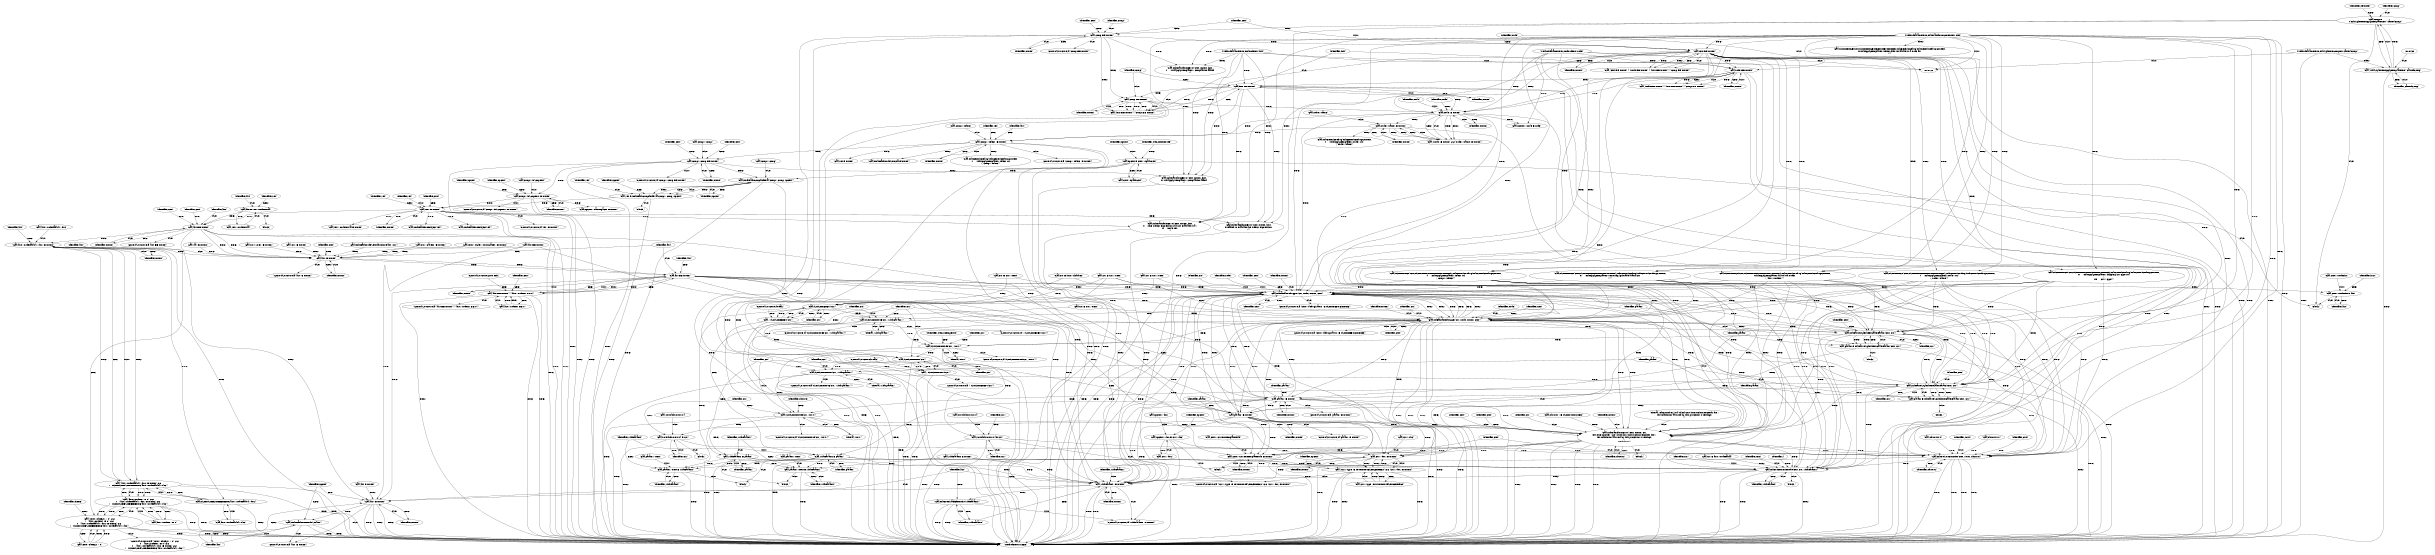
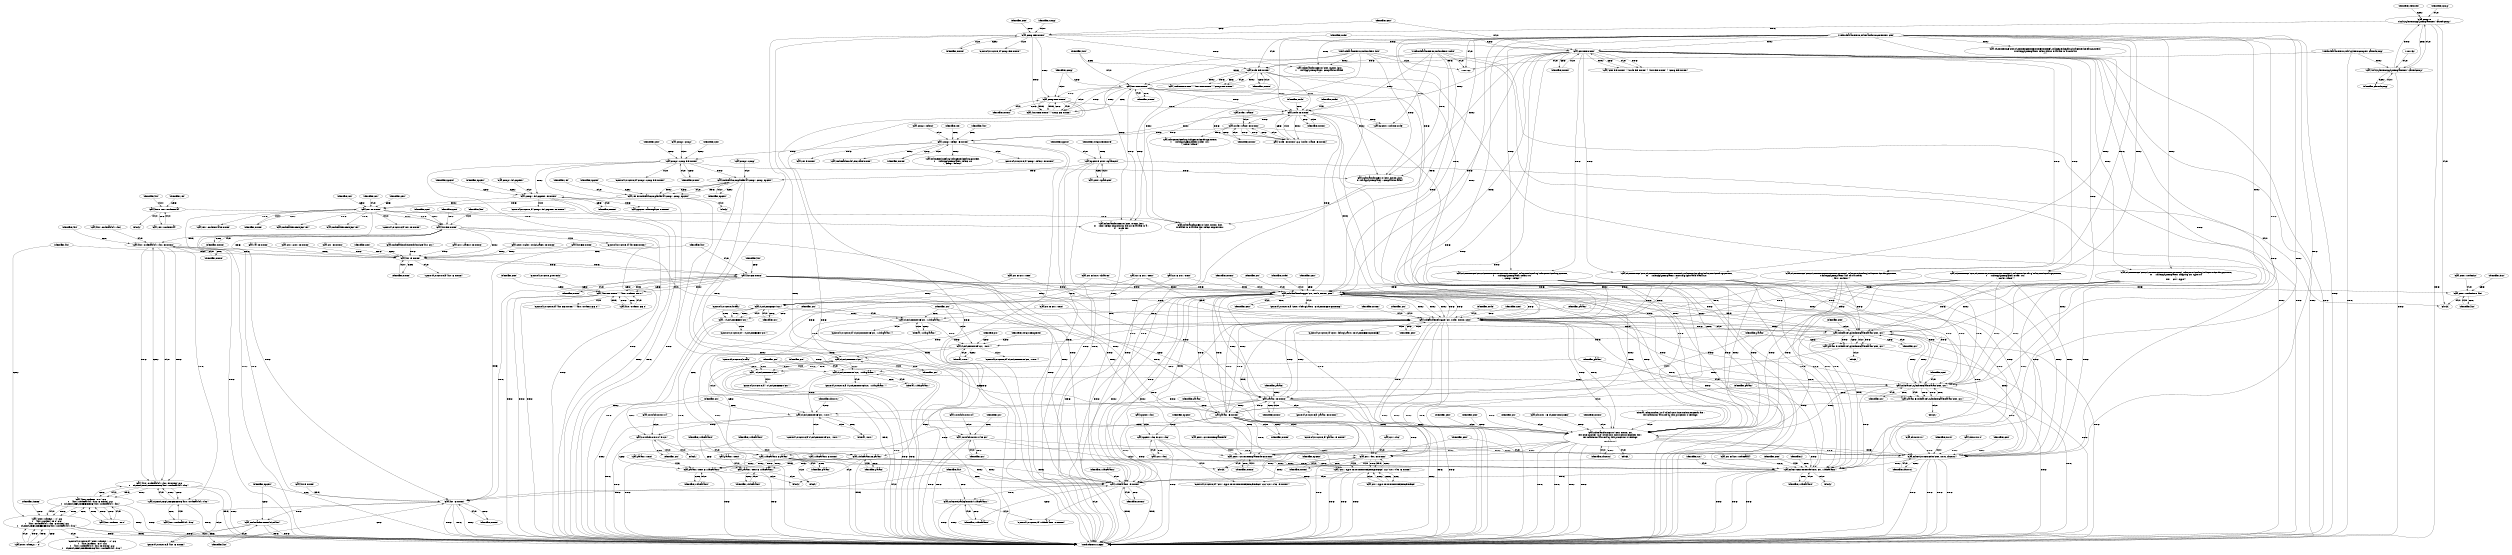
edge "(Call,comp = t(xsltStyleItemApplyTemplatesPtr) castedComp)" -> "(ControlStructure,if (withParams != NULL))": now "(Call,comp = t(xsltStyleItemApplyTemplatesPtr) castedComp)" -> "(MethodReturn,RET)"
